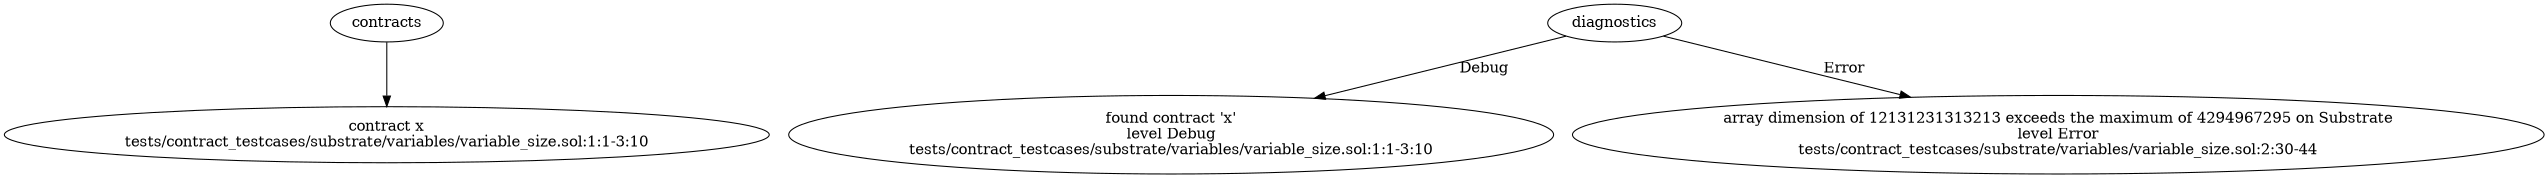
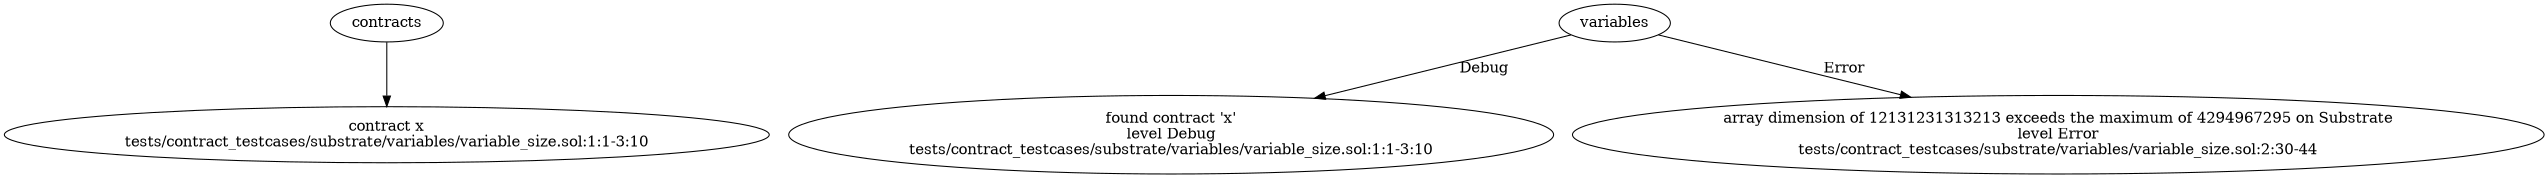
node "diagnostics": label "diagnostics" -> "variables"
